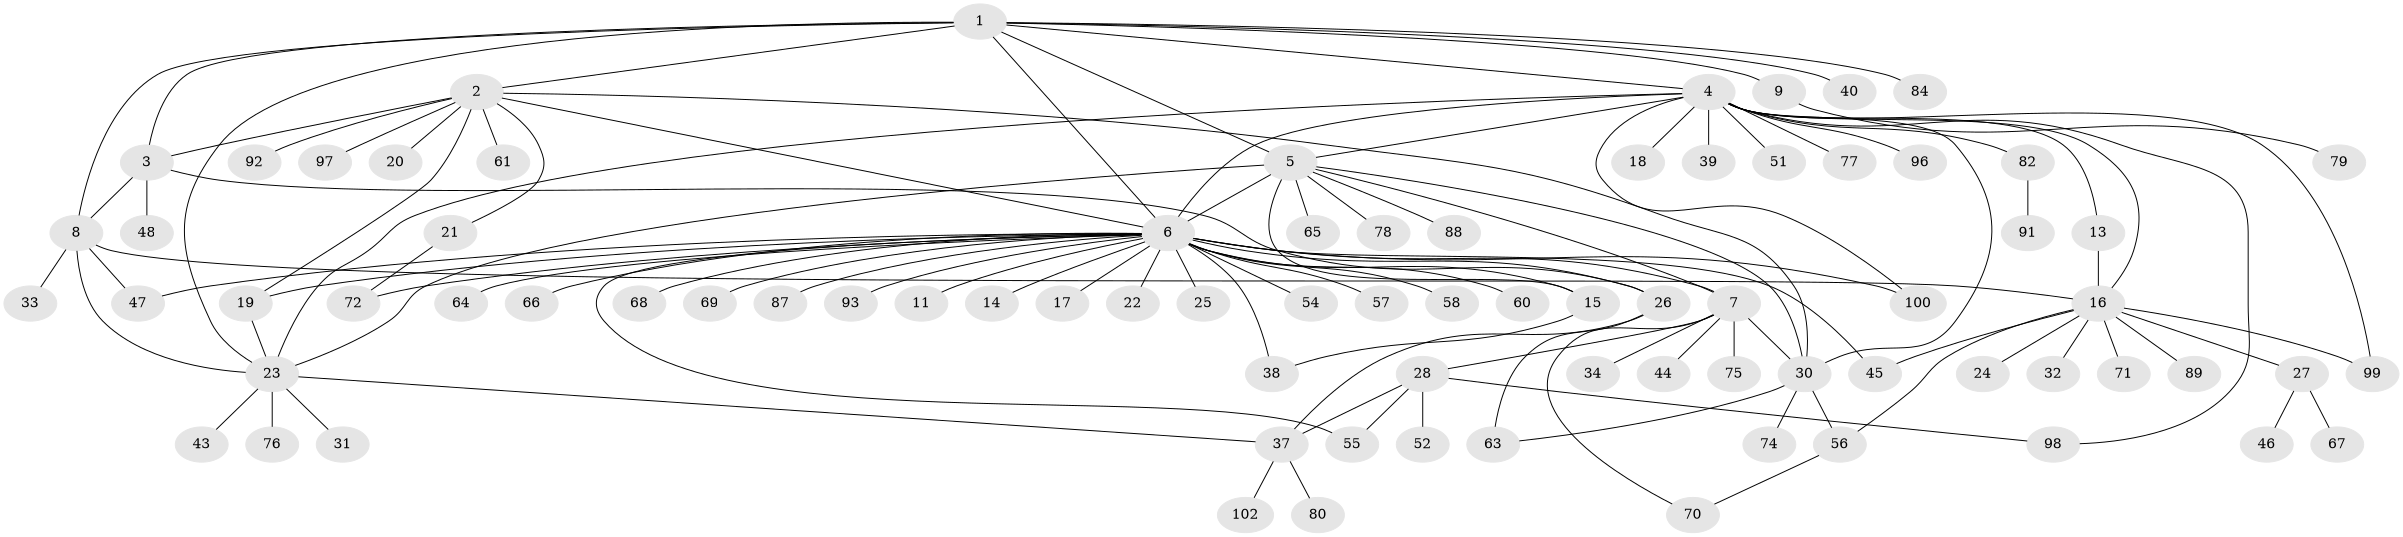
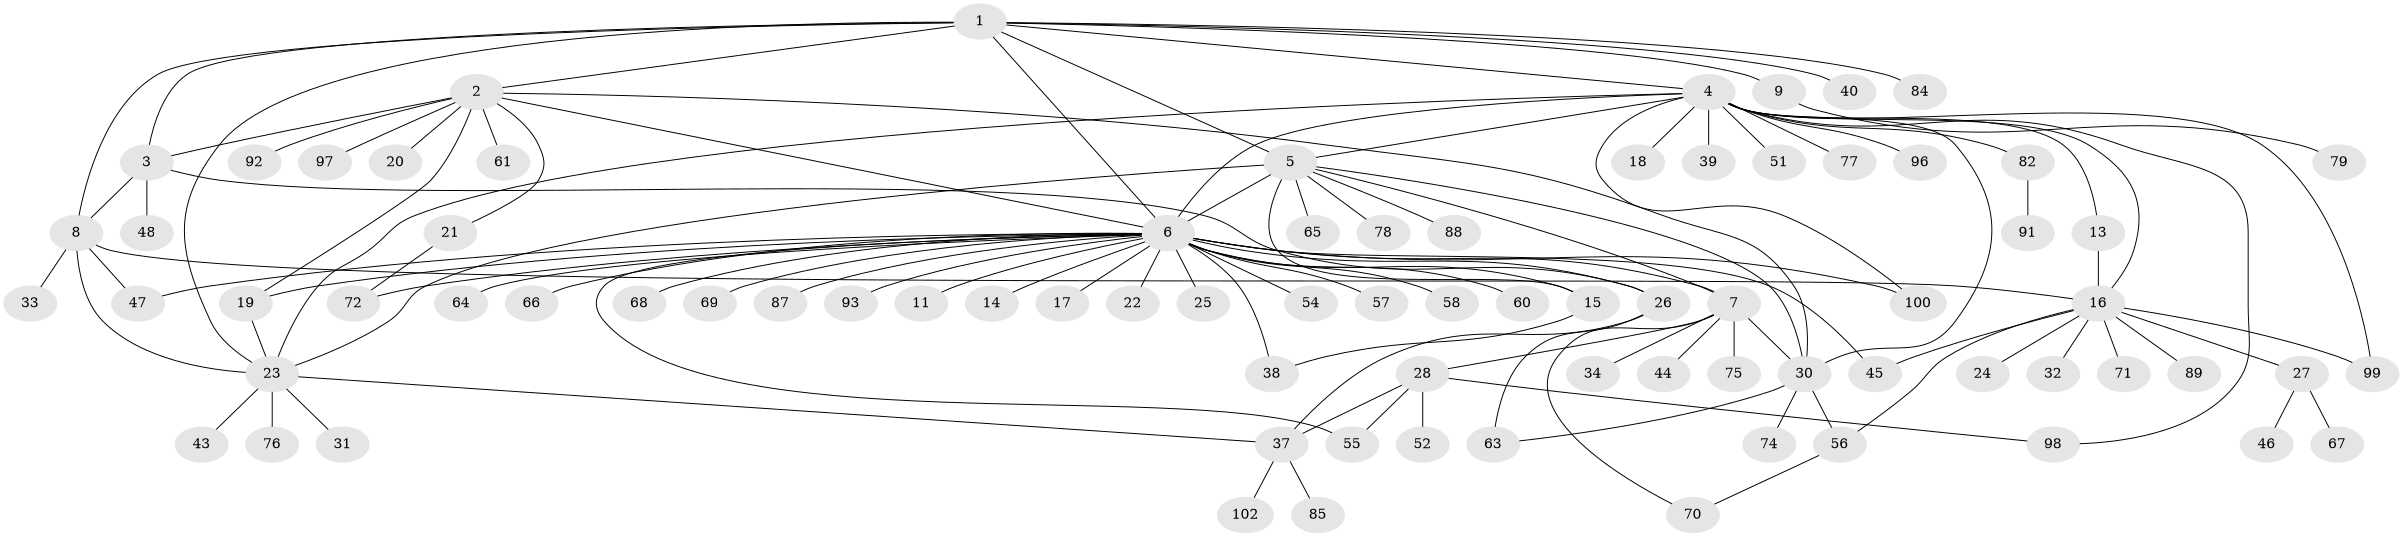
node "80": label "80" -> "85"
